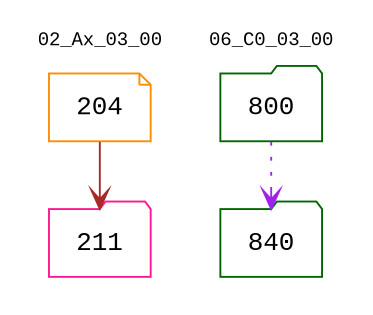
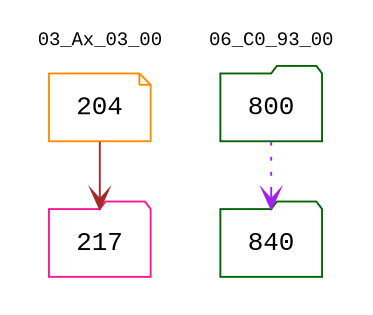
cluster "02_Ax_03_00": label "02_Ax_03_00" -> "03_Ax_03_00"
cluster "06_C0_03_00": label "06_C0_03_00" -> "06_C0_93_00"
node "211": label "211" -> "217"
